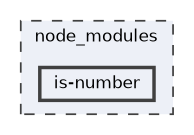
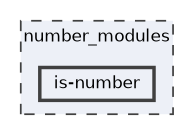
cluster "node_modules": label "node_modules" -> "number_modules"
